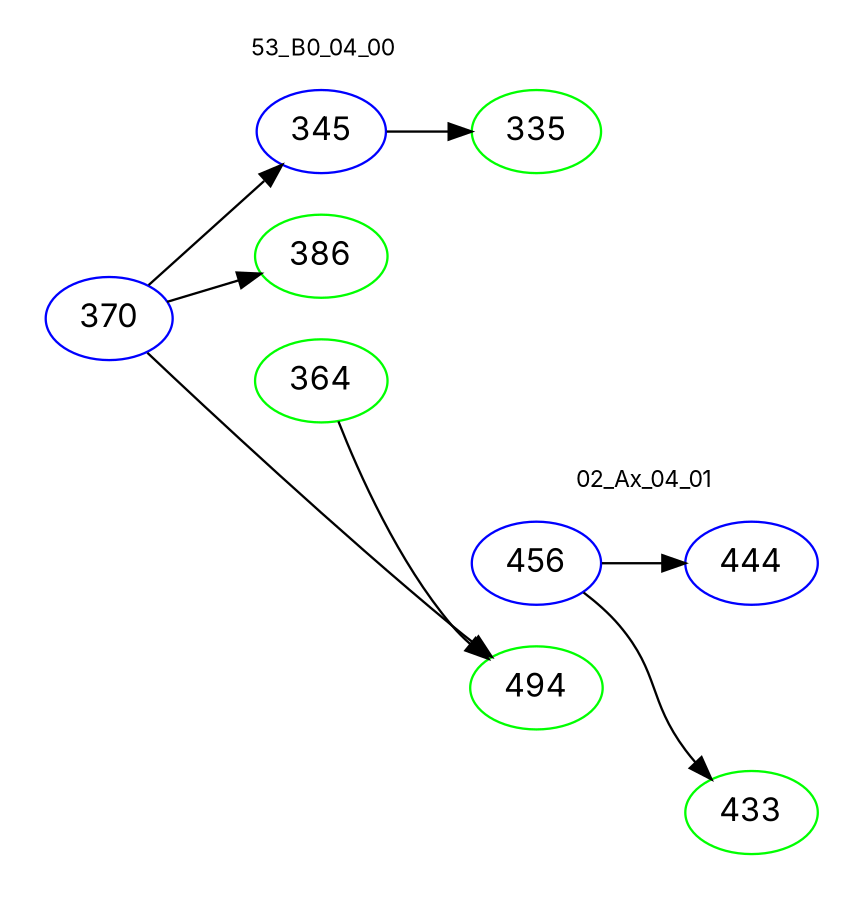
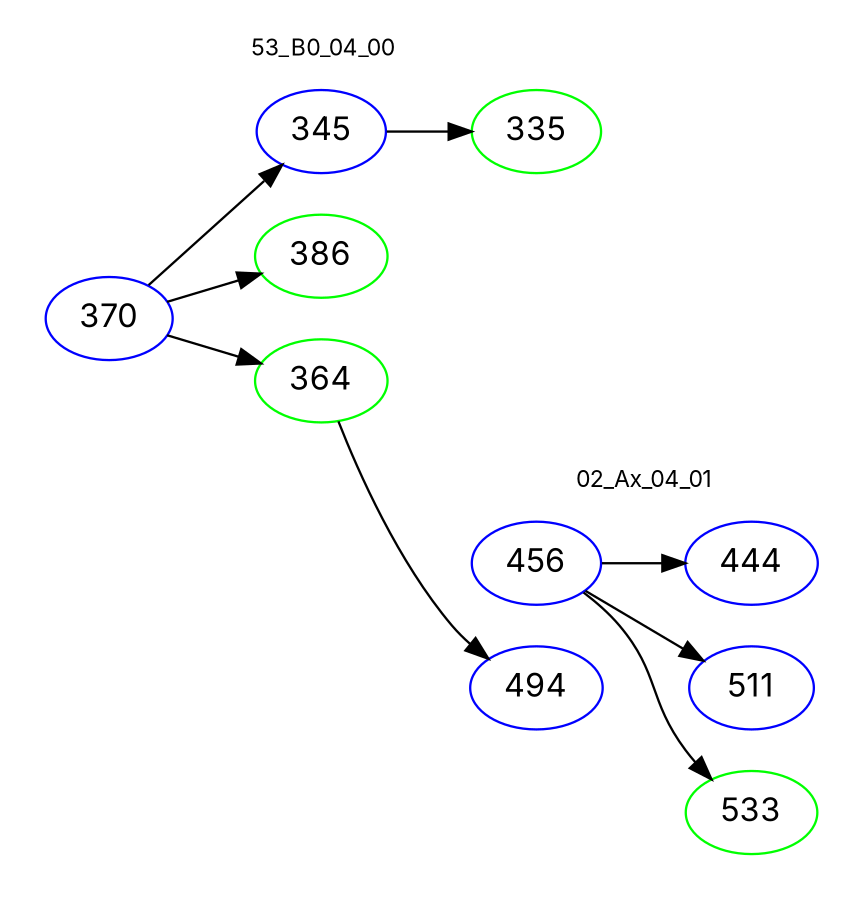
edge "370" -> "494": now "370" -> "364"
node "494": color green -> blue
node "511": added
node "433": label "433" -> "533"
